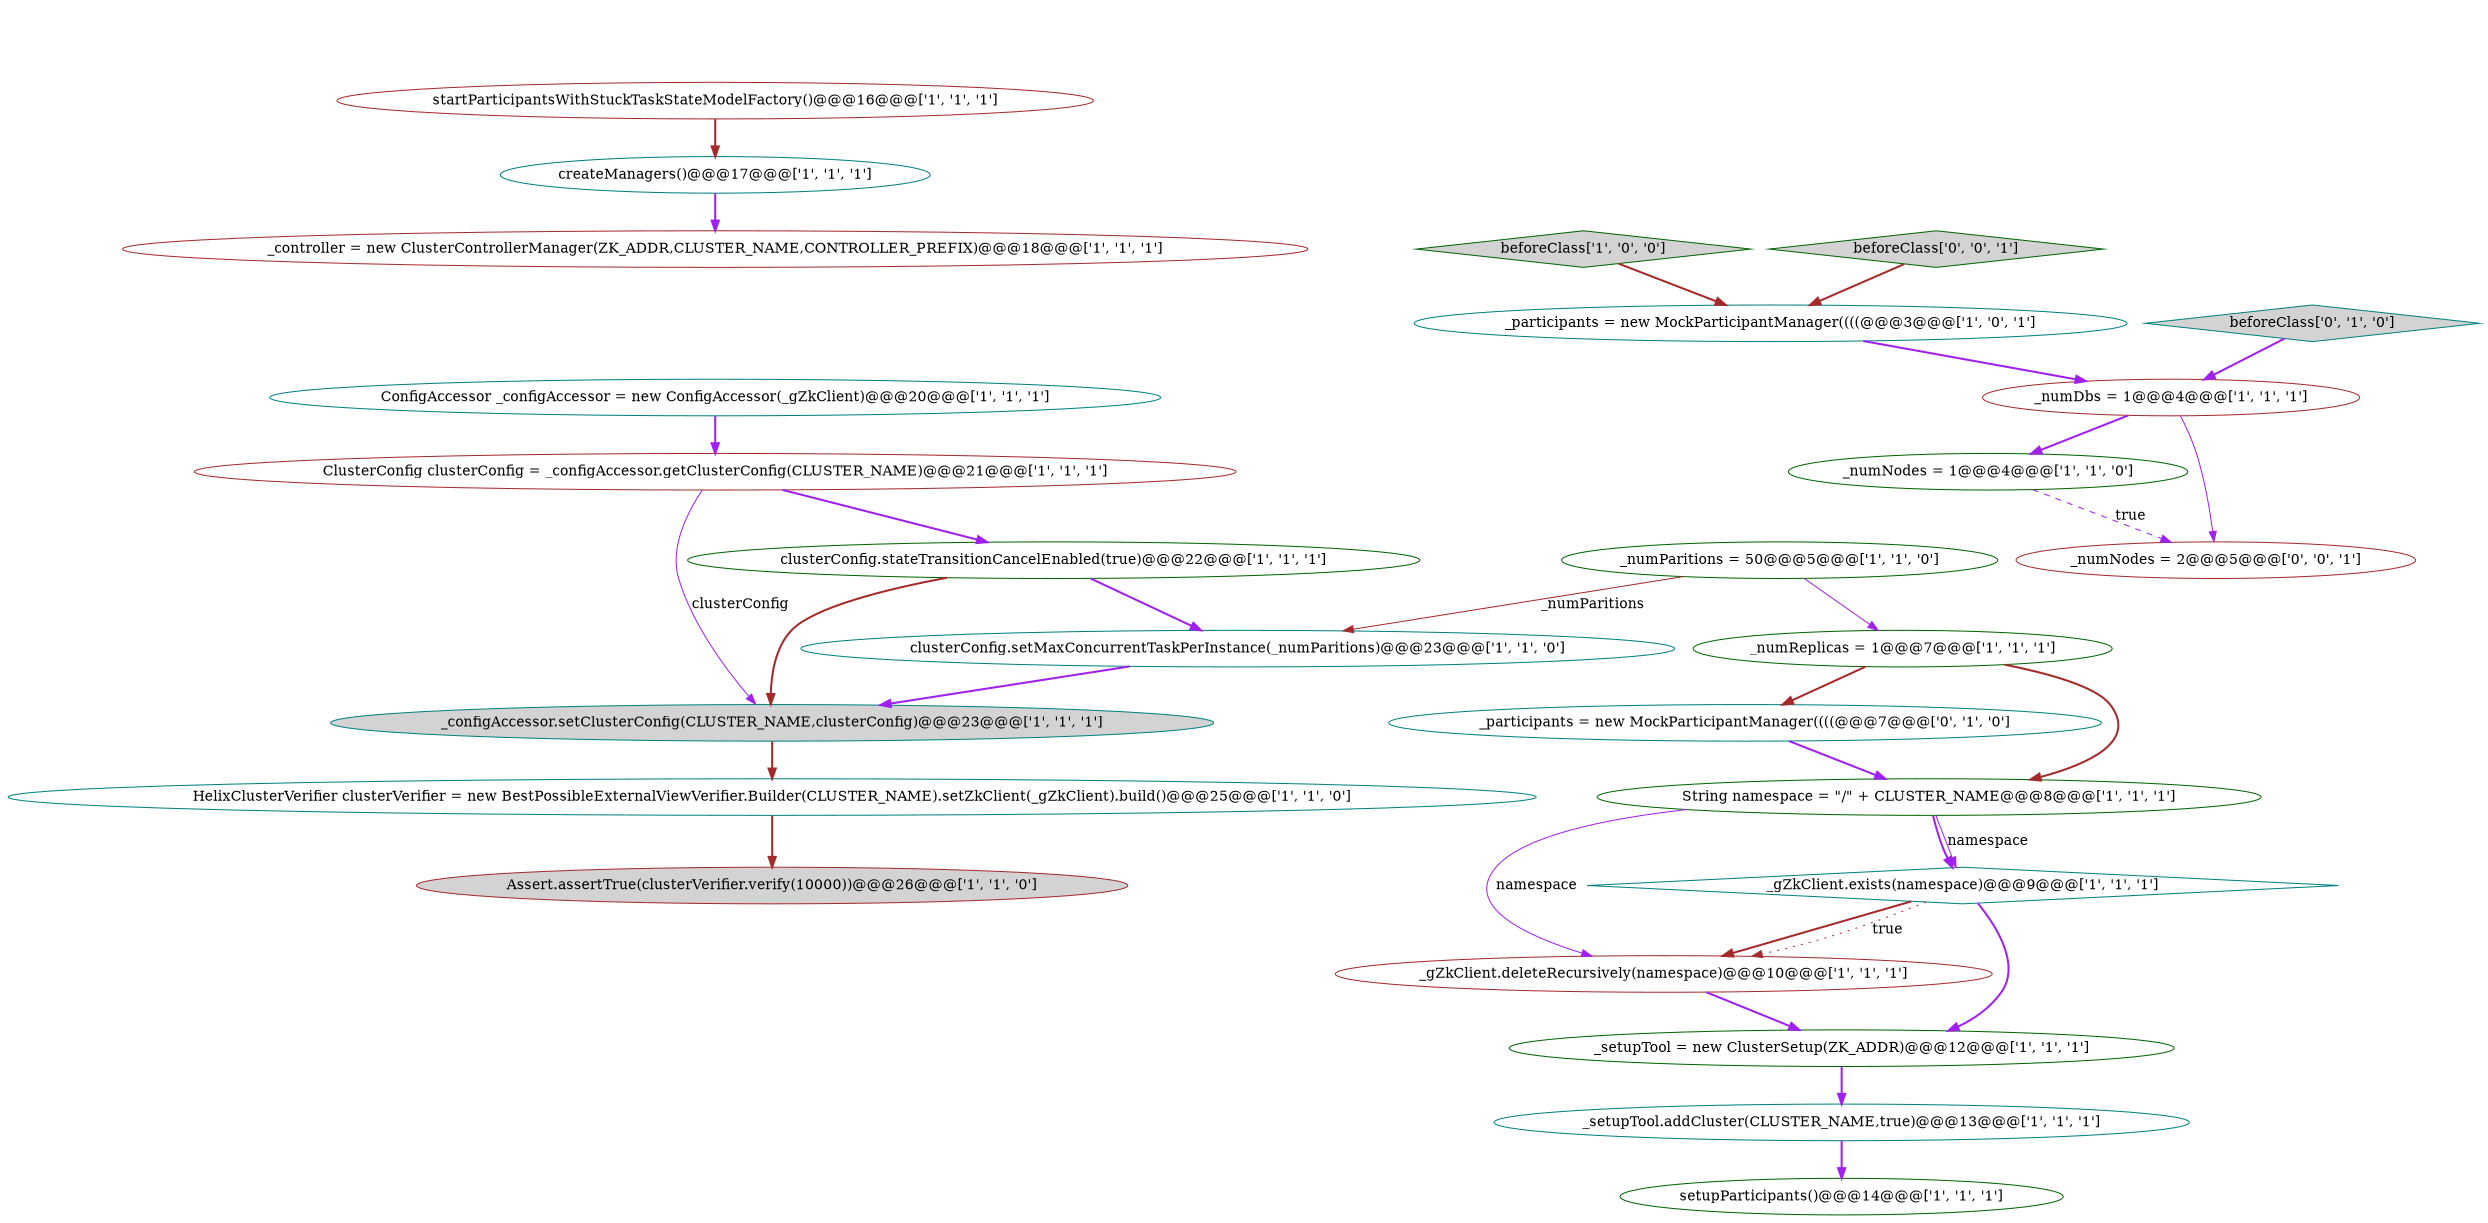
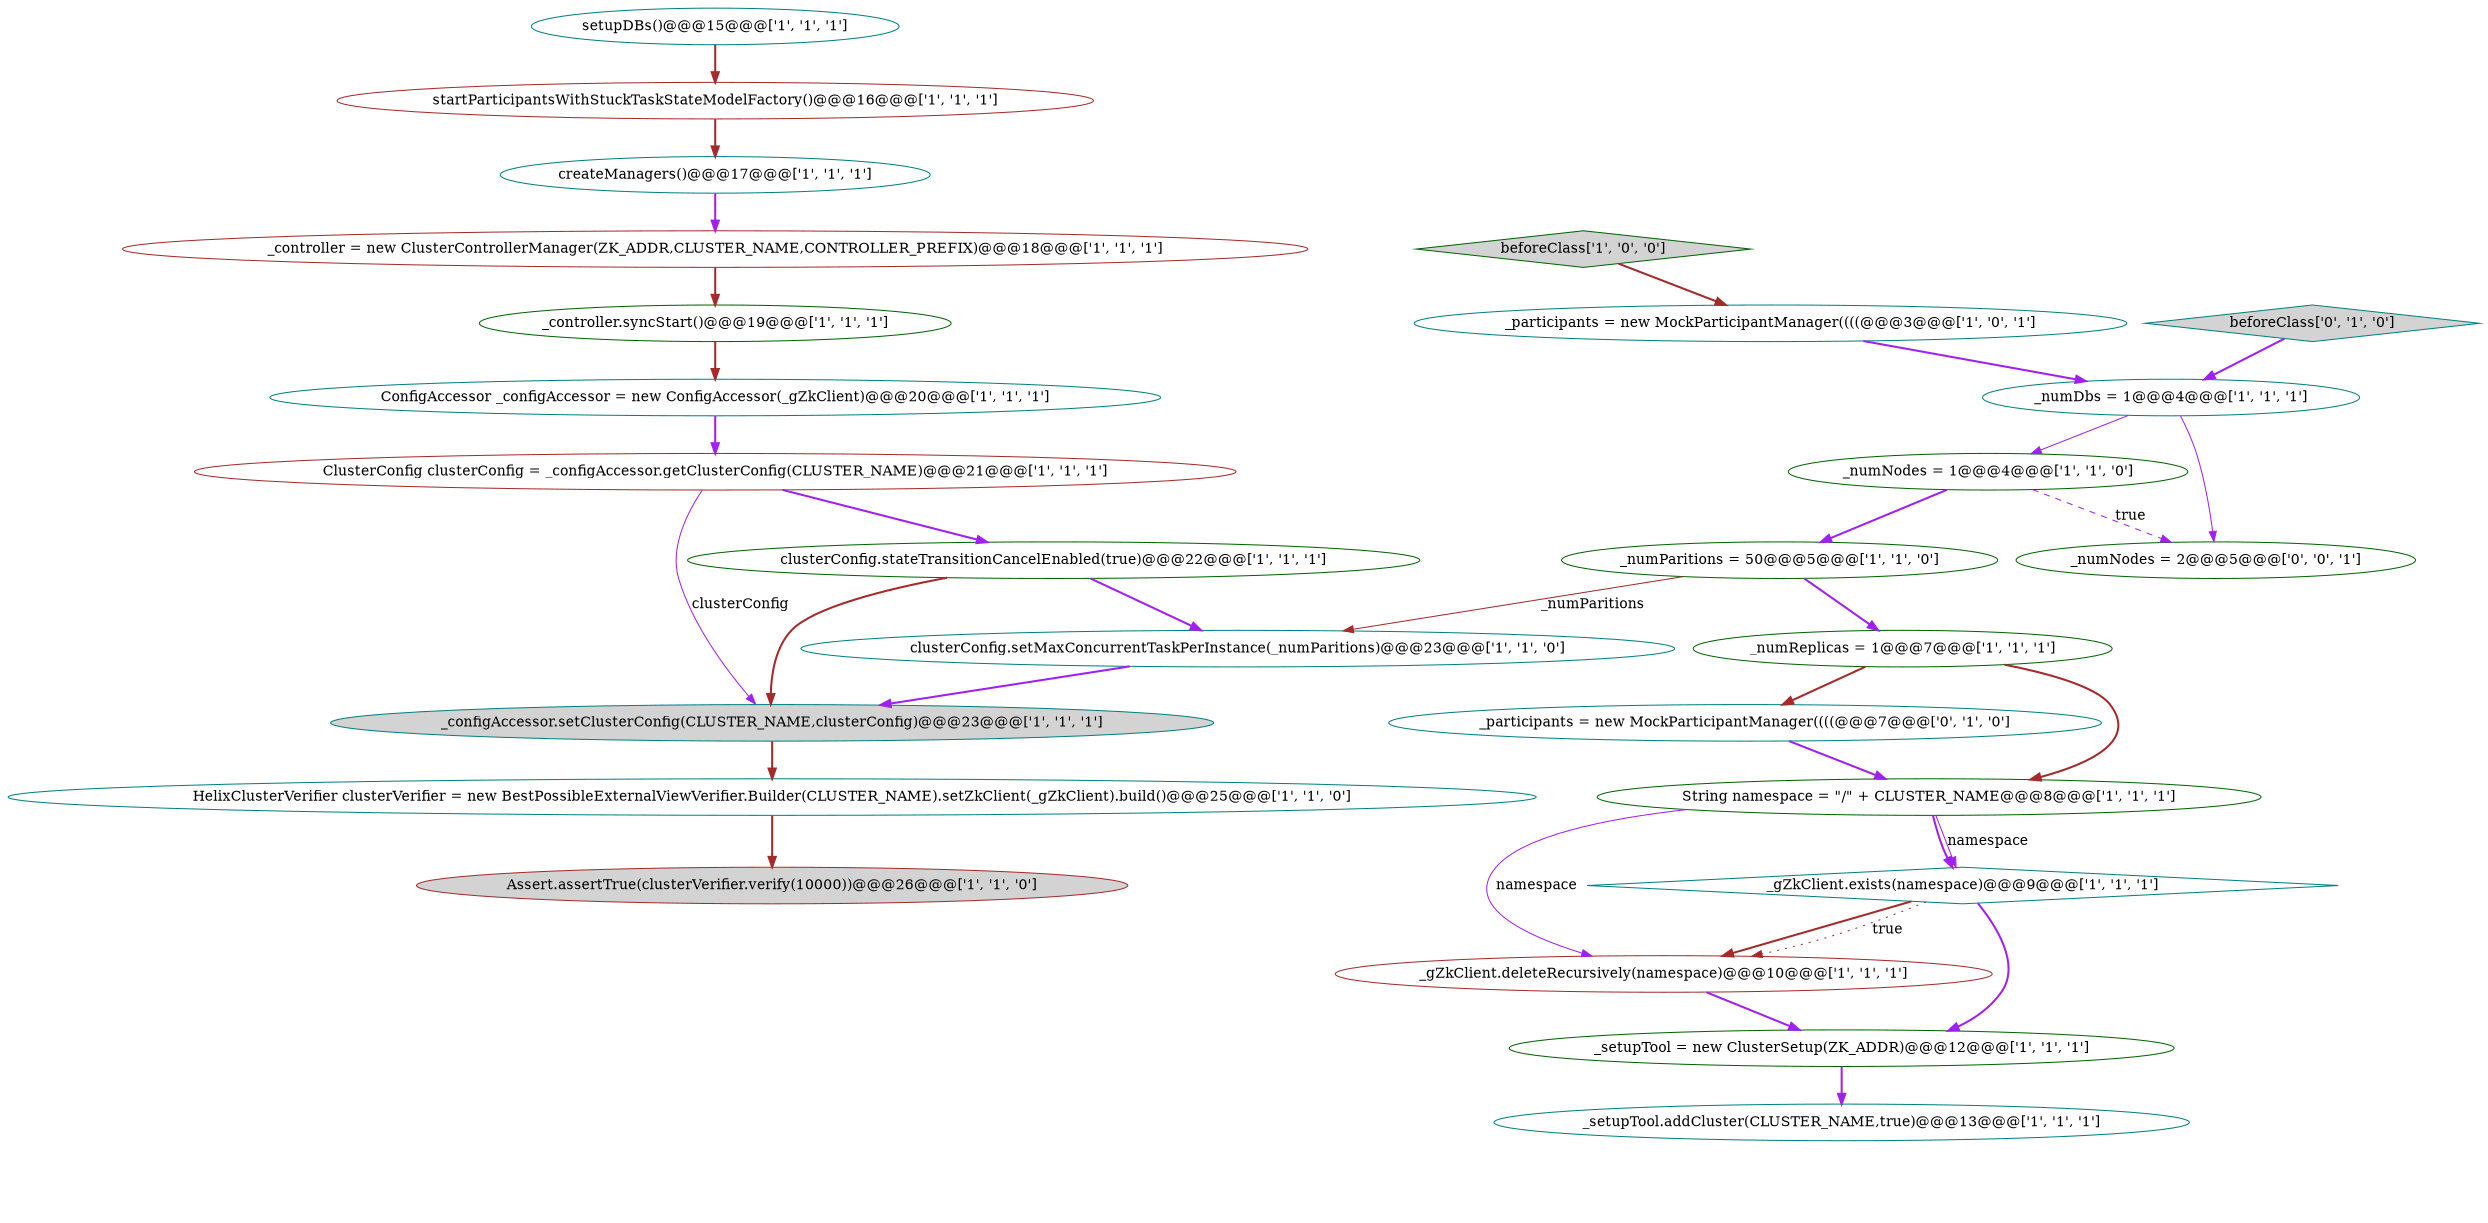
node "setupDBs()@@@15@@@['1', '1', '1']": added
node "beforeClass['0', '0', '1']": removed
node "_controller.syncStart()@@@19@@@['1', '1', '1']": added
node "_numDbs = 1@@@4@@@['1', '1', '1']": color brown -> teal
edge "_numDbs = 1@@@4@@@['1', '1', '1']" -> "_numNodes = 1@@@4@@@['1', '1', '0']": style bold -> solid
edge "_numNodes = 1@@@4@@@['1', '1', '0']" -> "_numParitions = 50@@@5@@@['1', '1', '0']": added
node "_numNodes = 2@@@5@@@['0', '0', '1']": color brown -> darkgreen
edge "_numParitions = 50@@@5@@@['1', '1', '0']" -> "_numReplicas = 1@@@7@@@['1', '1', '1']": style solid -> bold
node "setupParticipants()@@@14@@@['1', '1', '1']": removed
